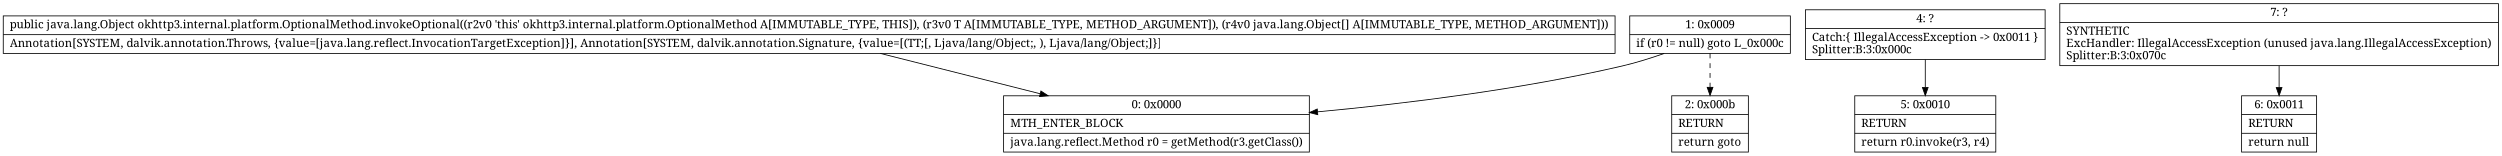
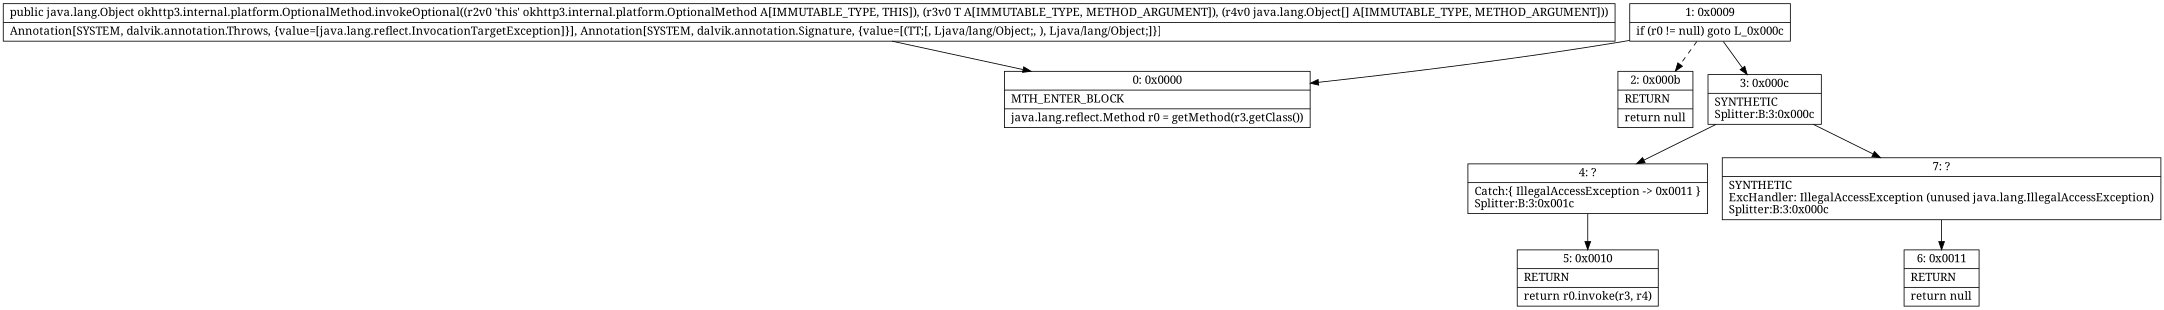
node "4: ?": text "Splitter:B:3:0x000c" -> "Splitter:B:3:0x001c"
node "7: ?": text "Splitter:B:3:0x070c" -> "Splitter:B:3:0x000c"
node "3: 0x000c": added
node "2: 0x000b": text "return goto" -> "return null"
